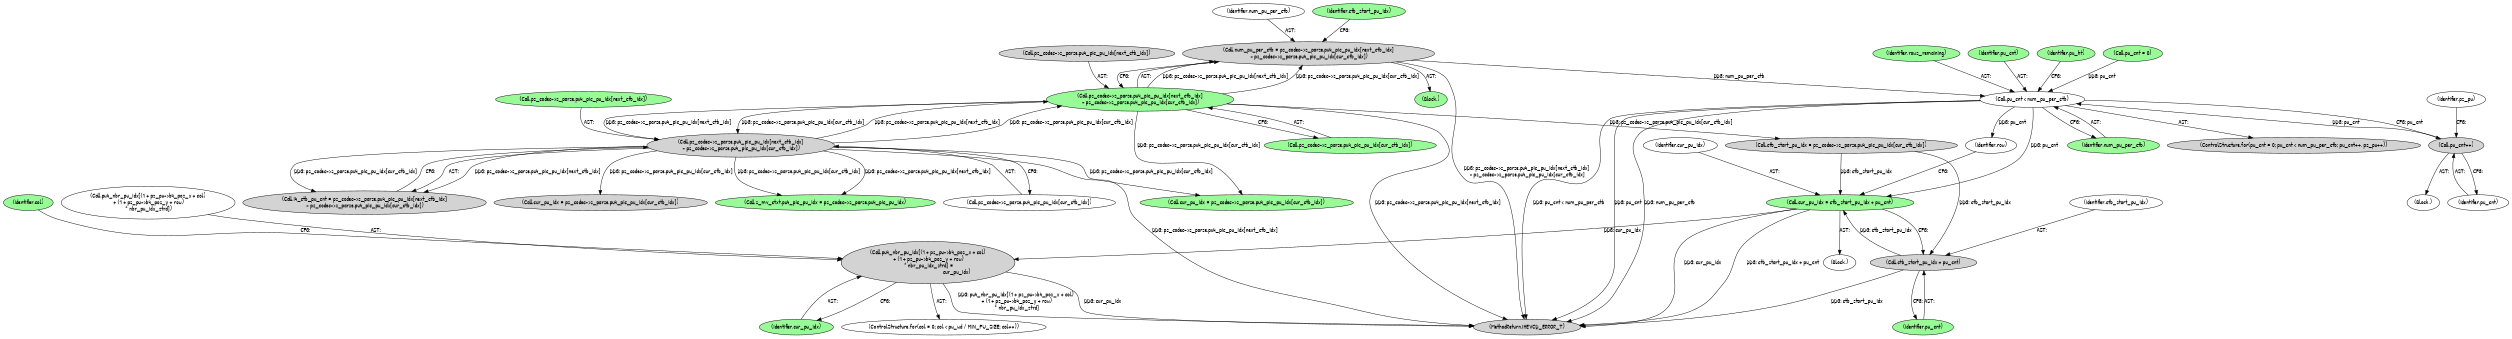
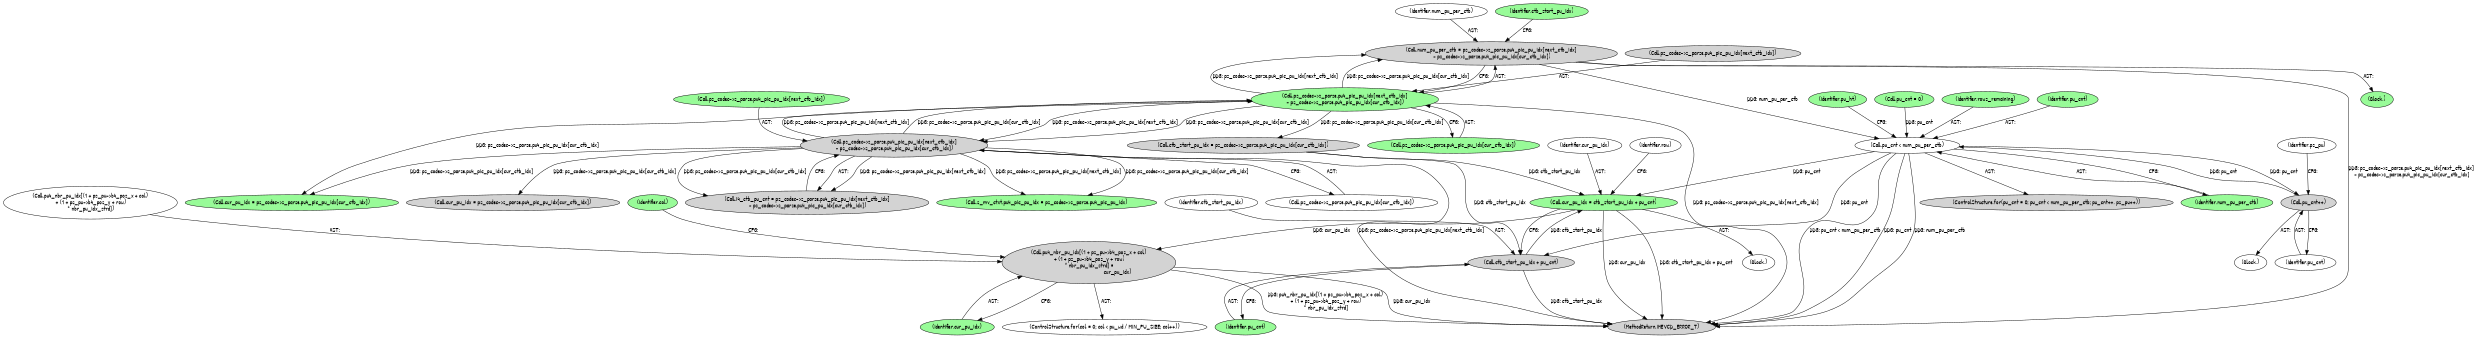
edge "(Call,pu_cnt < num_pu_per_ctb)" -> "(Identifier,row)": now "(Call,pu_cnt < num_pu_per_ctb)" -> "(Call,ctb_start_pu_idx + pu_cnt)"
edge "(Call,pu_cnt < num_pu_per_ctb)" -> "(Call,pu_cnt++)": label "CFG: pu_cnt" -> "DDG: pu_cnt"
